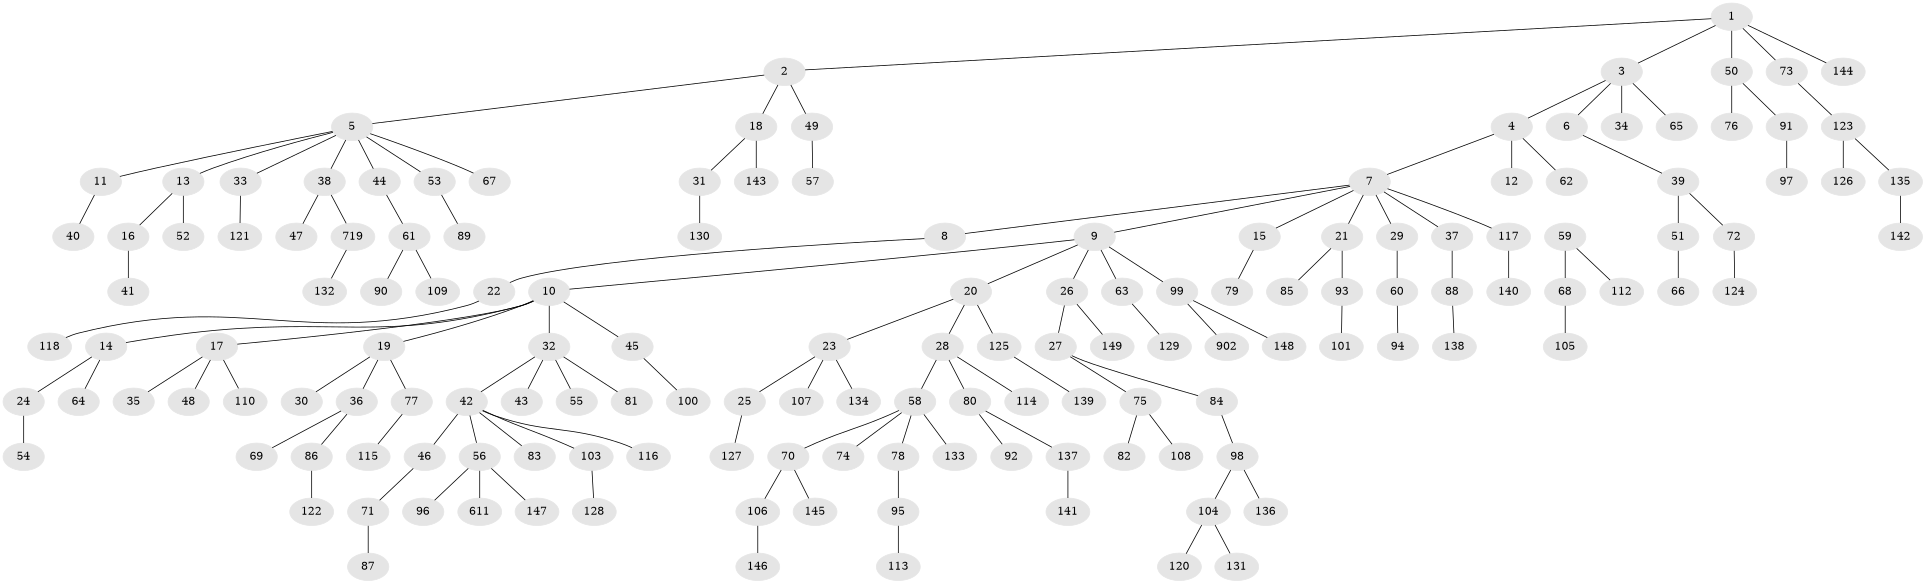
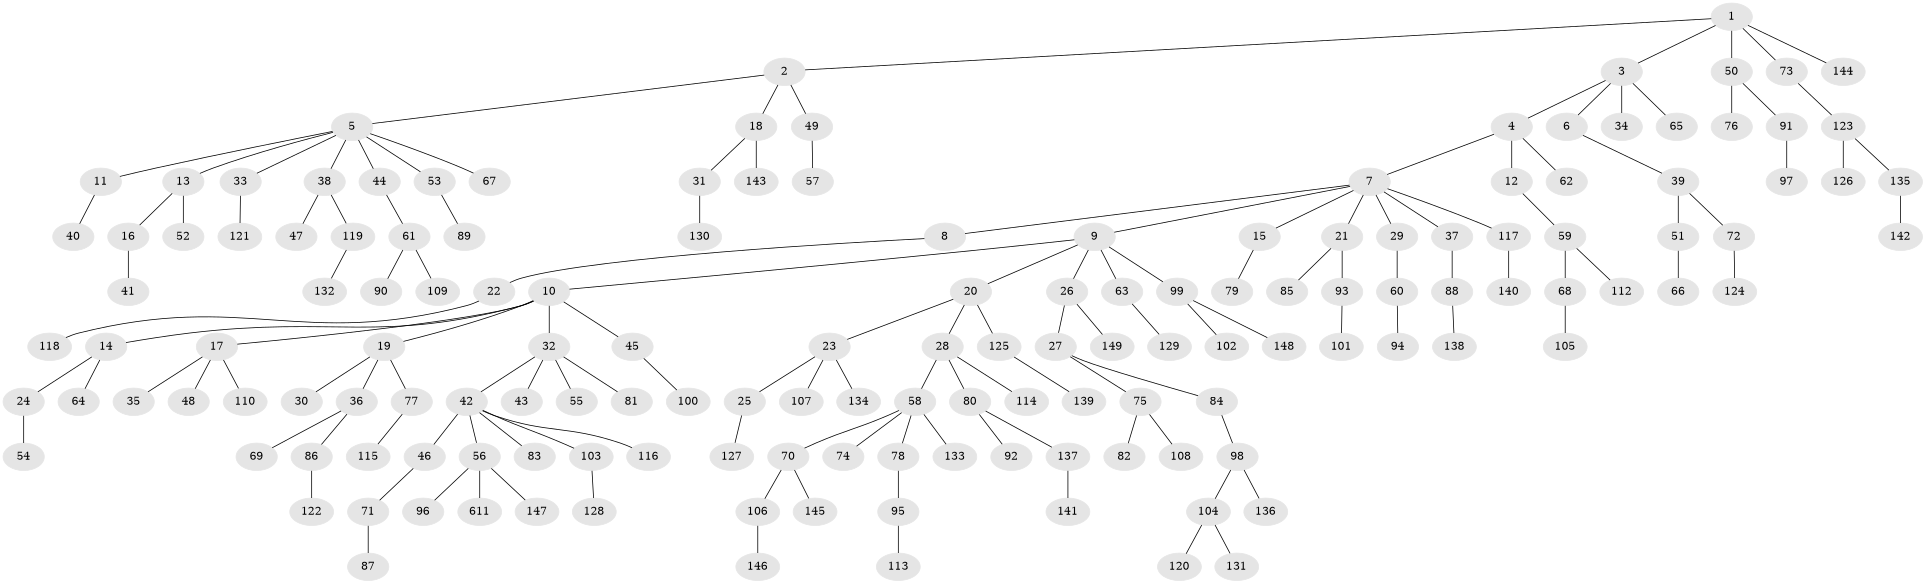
edge "12" -- "59": added
node "719": label "719" -> "119"
node "902": label "902" -> "102"
